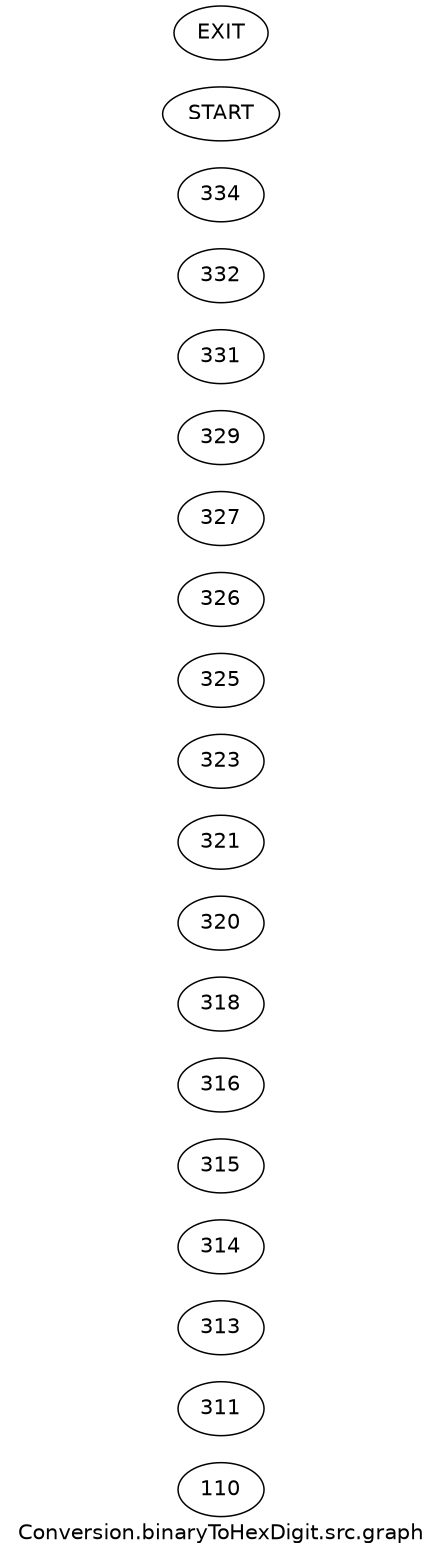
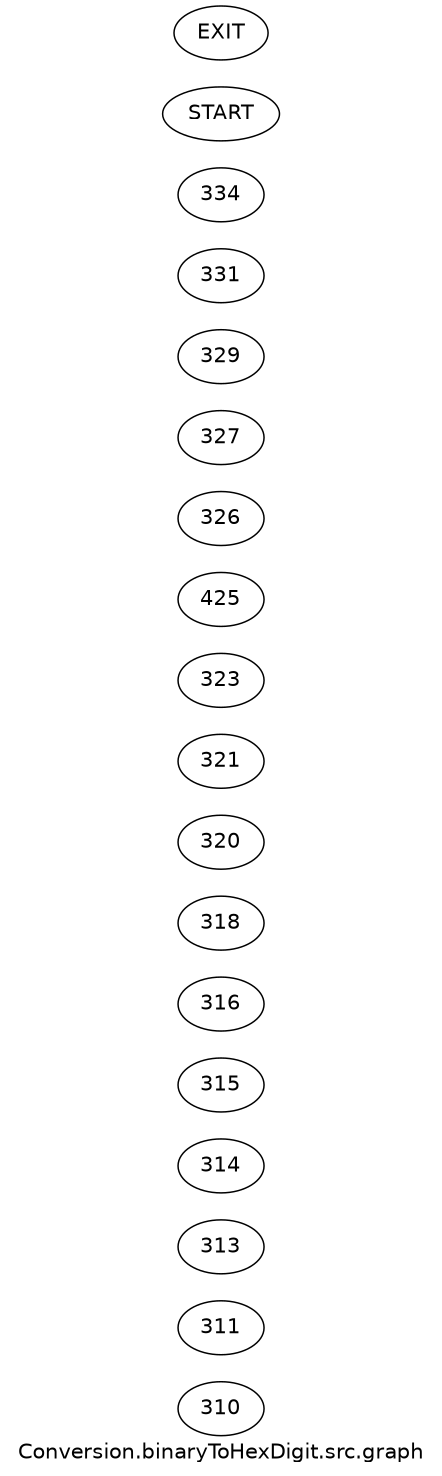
node "332": removed
node "325": label "325" -> "425"
node "110": label "110" -> "310"
